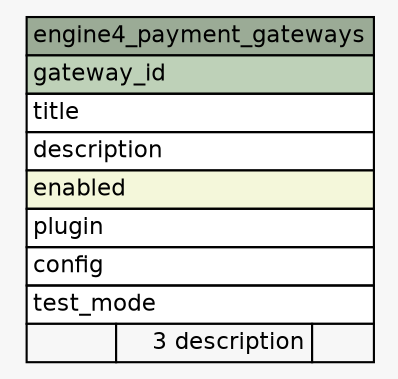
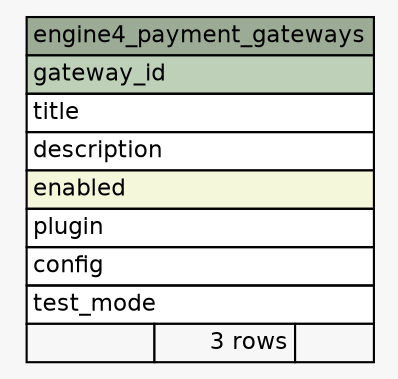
node "engine4_payment_gateways": text "3 description" -> "3 rows"
